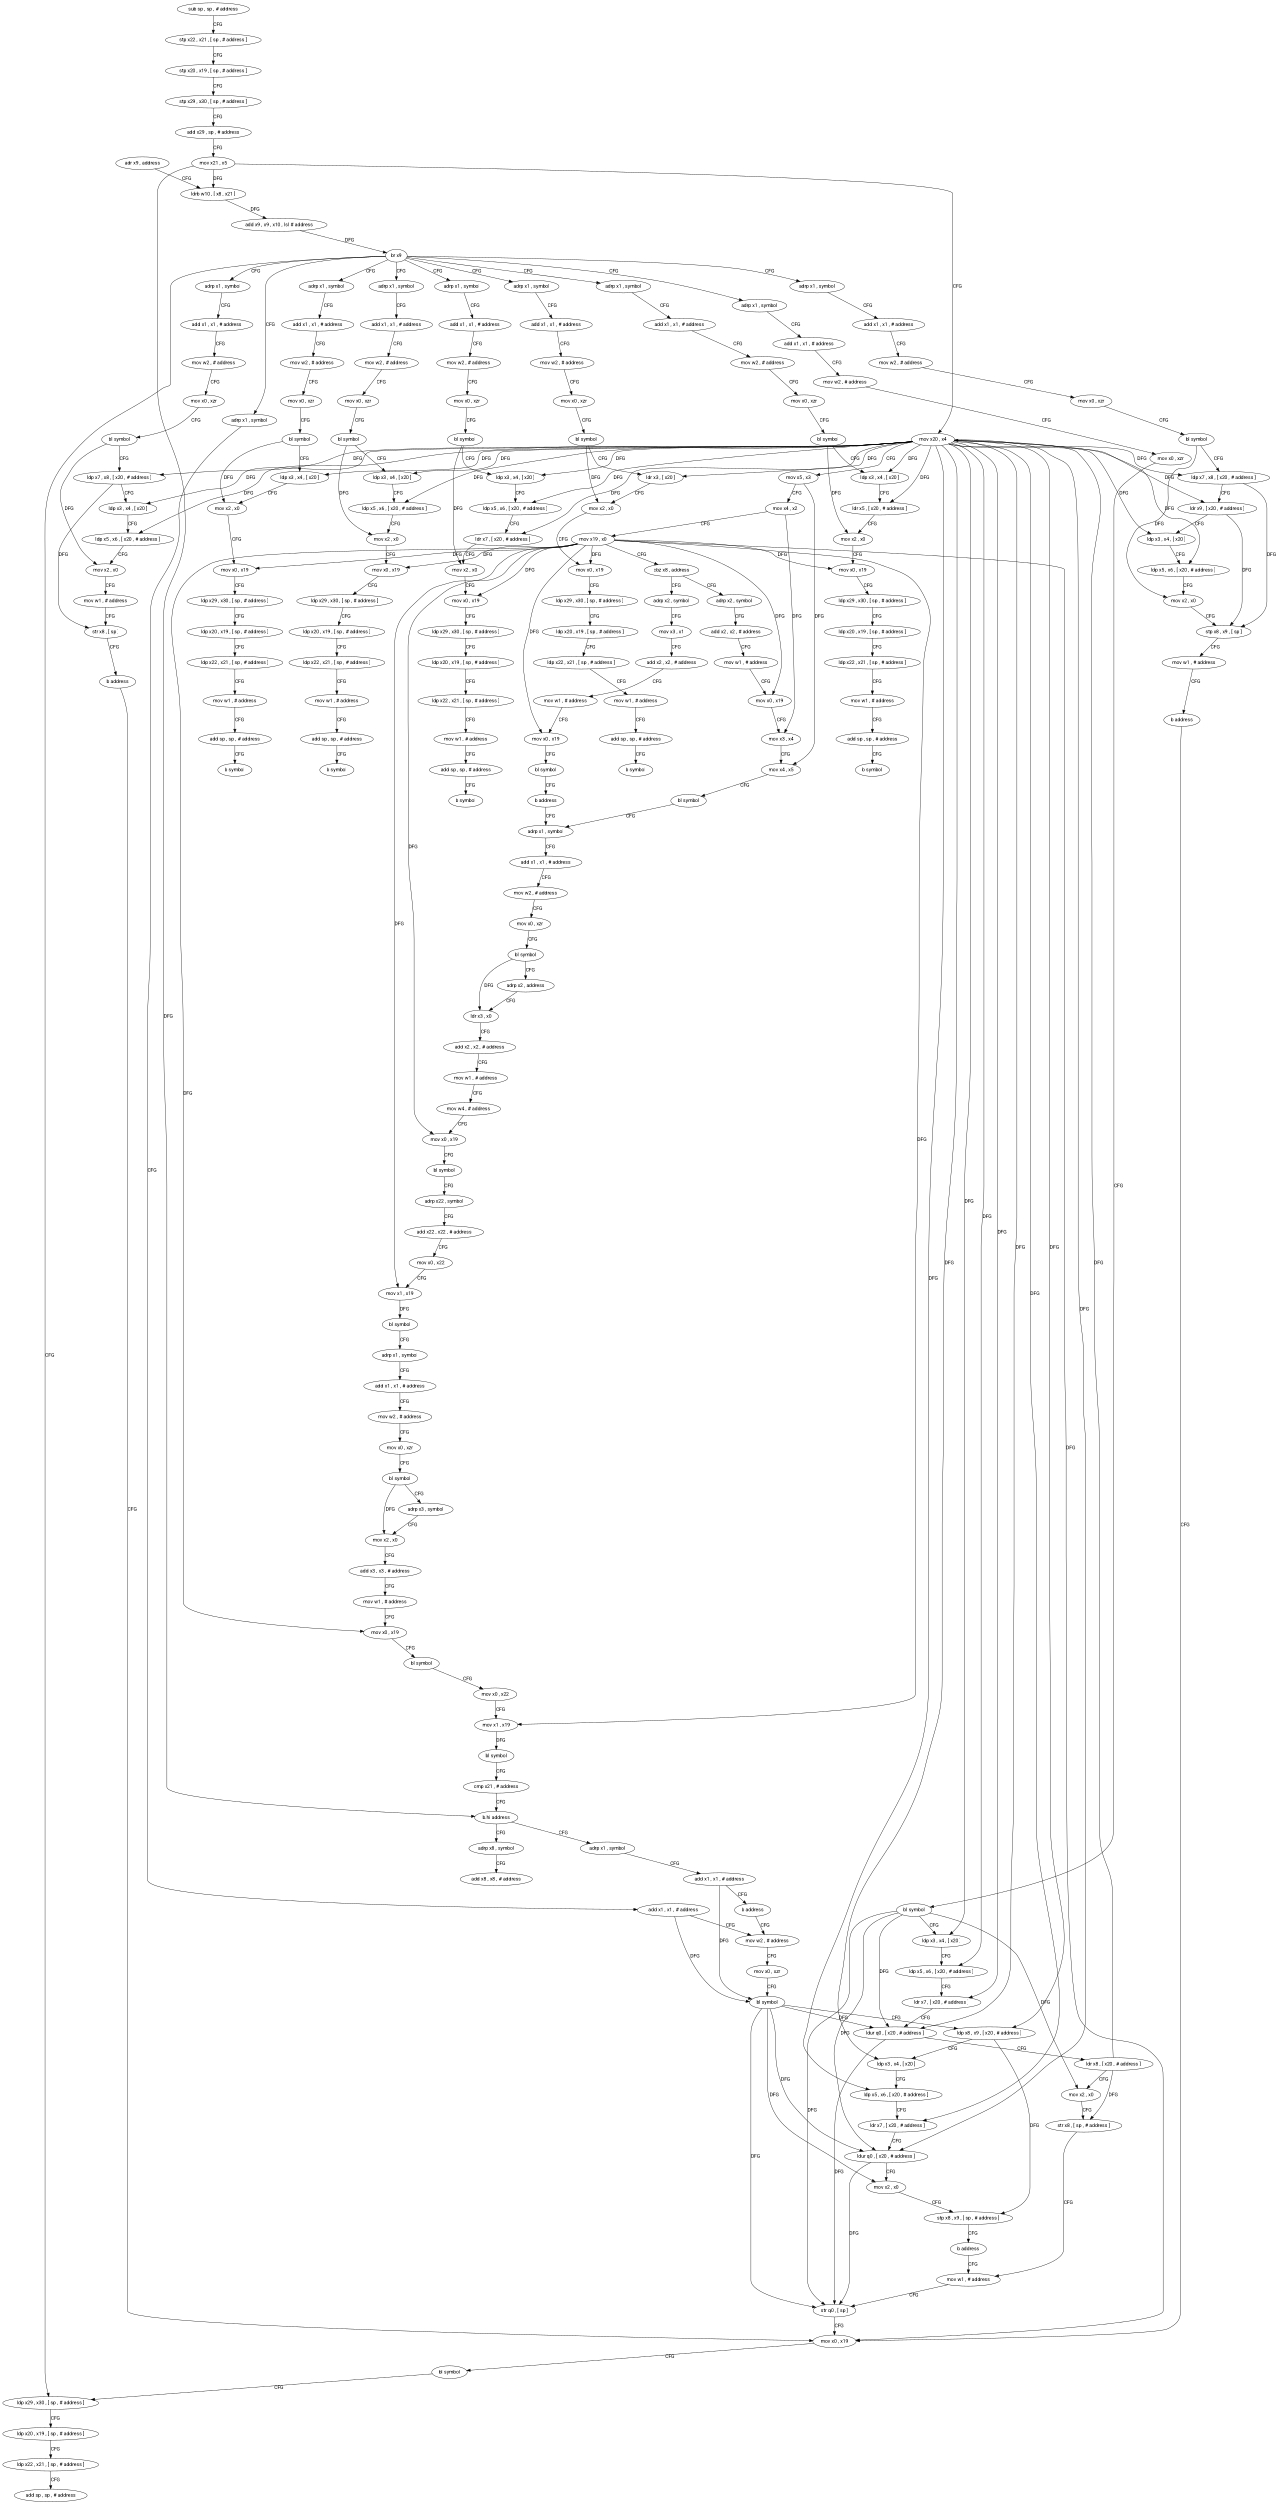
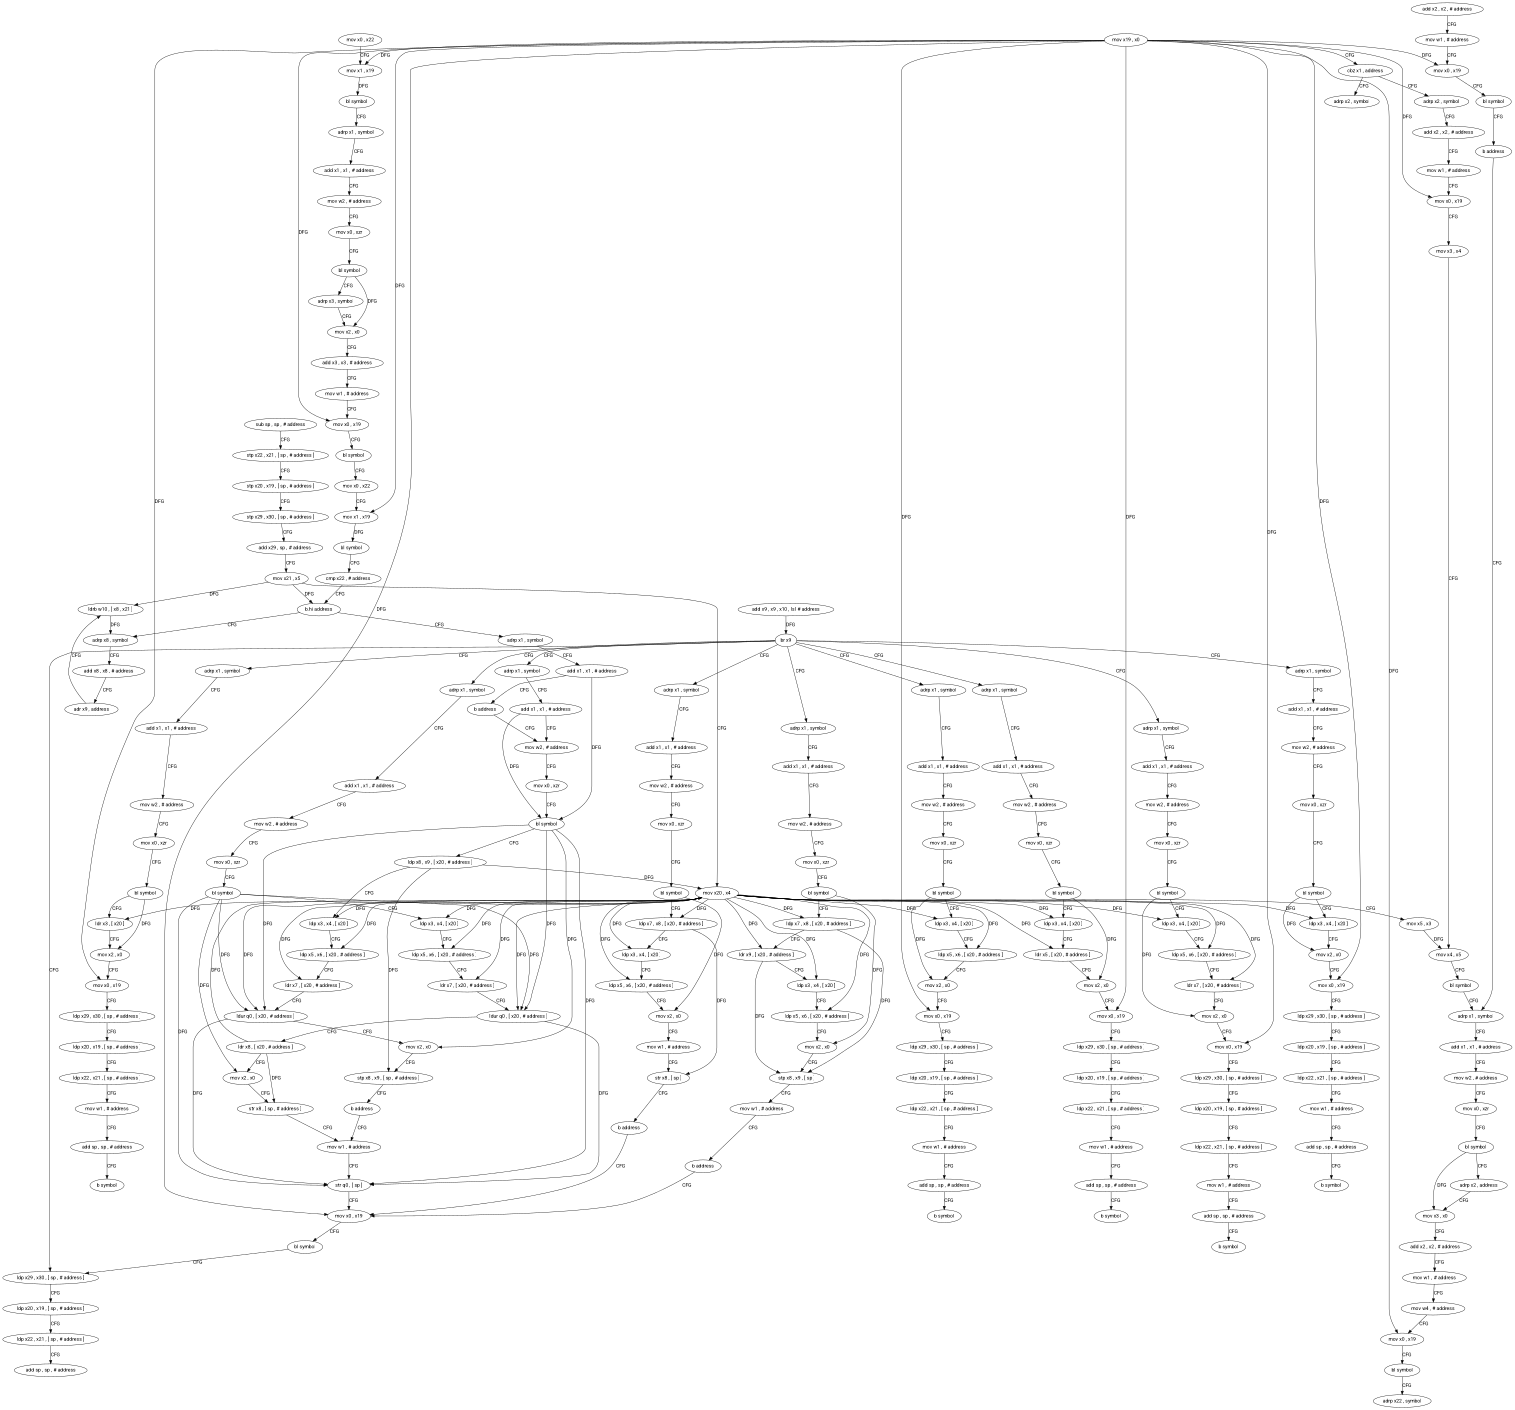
edge "ldrb w10 , [ x8 , x21 ]" -> "add x9 , x9 , x10 , lsl # address": now "ldrb w10 , [ x8 , x21 ]" -> "adrp x8 , symbol"
node "mov x4 , x2": removed
node "cbz x8 , address": label "cbz x8 , address" -> "cbz x1 , address"
node "mov x3 , x1": removed
edge "add x8 , x8 , # address" -> "adr x9 , address": added, label "CFG"
node "ldr x3 , x0": label "ldr x3 , x0" -> "mov x3 , x0"
edge "mov x20 , x4" -> "ldp x8 , x9 , [ x20 , # address ]": reversed
node "add x22 , x22 , # address": removed
node "cmp x21 , # address": label "cmp x21 , # address" -> "cmp x22 , # address"
